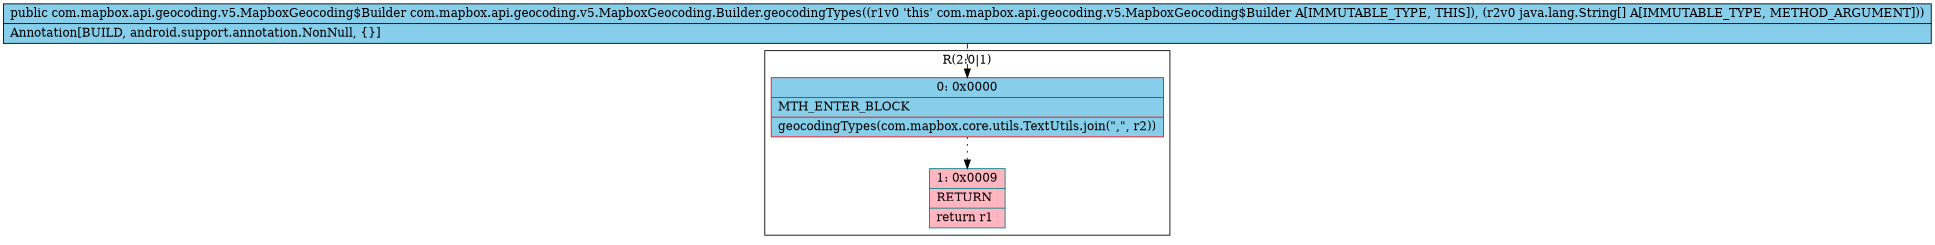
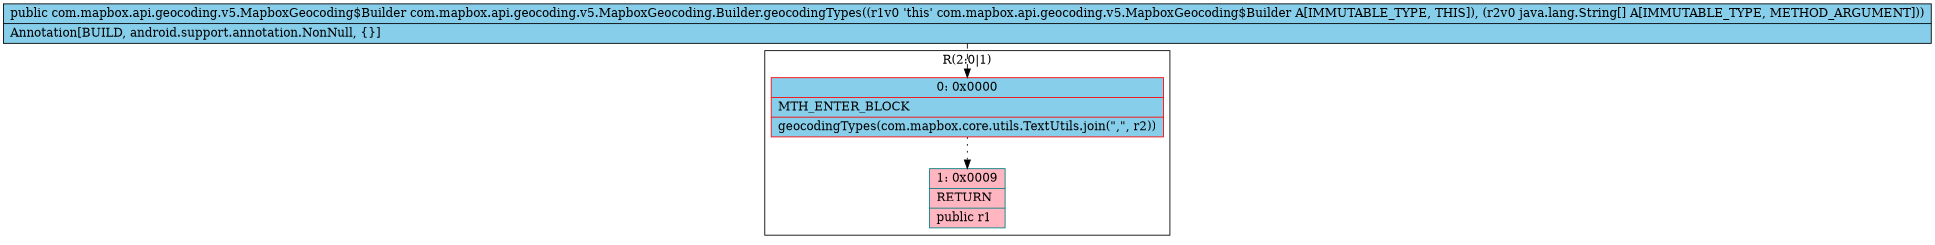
node "1: 0x0009": text "return r1" -> "public r1"
